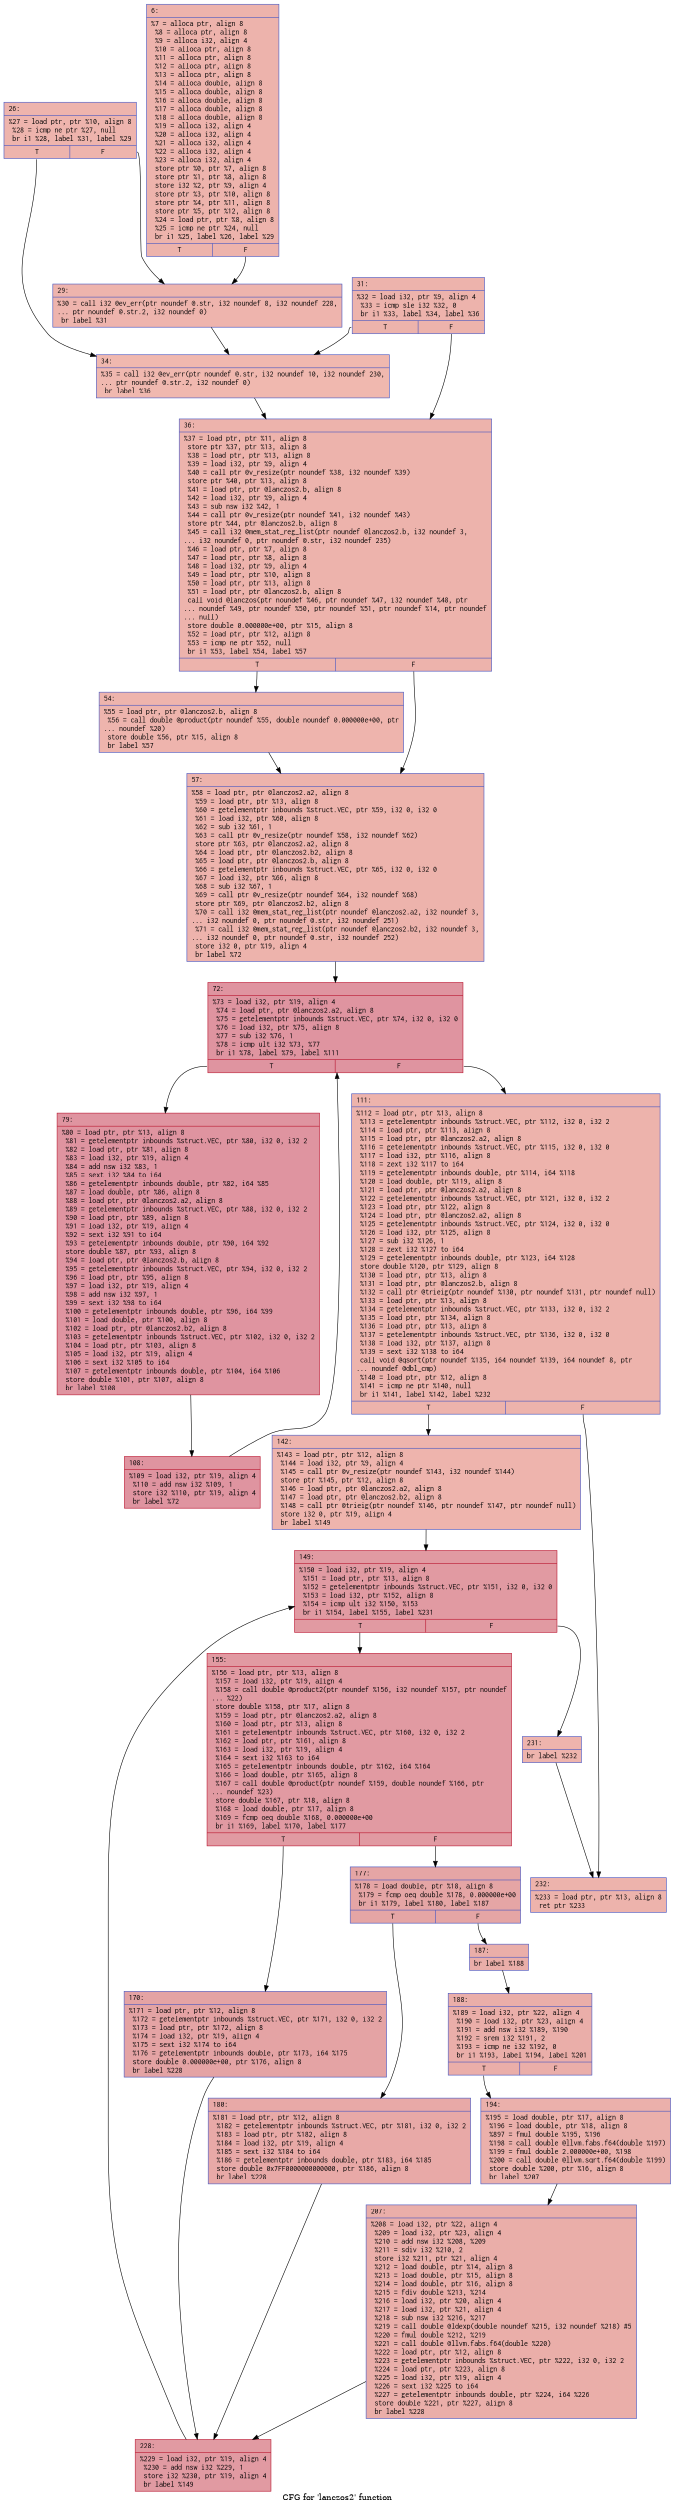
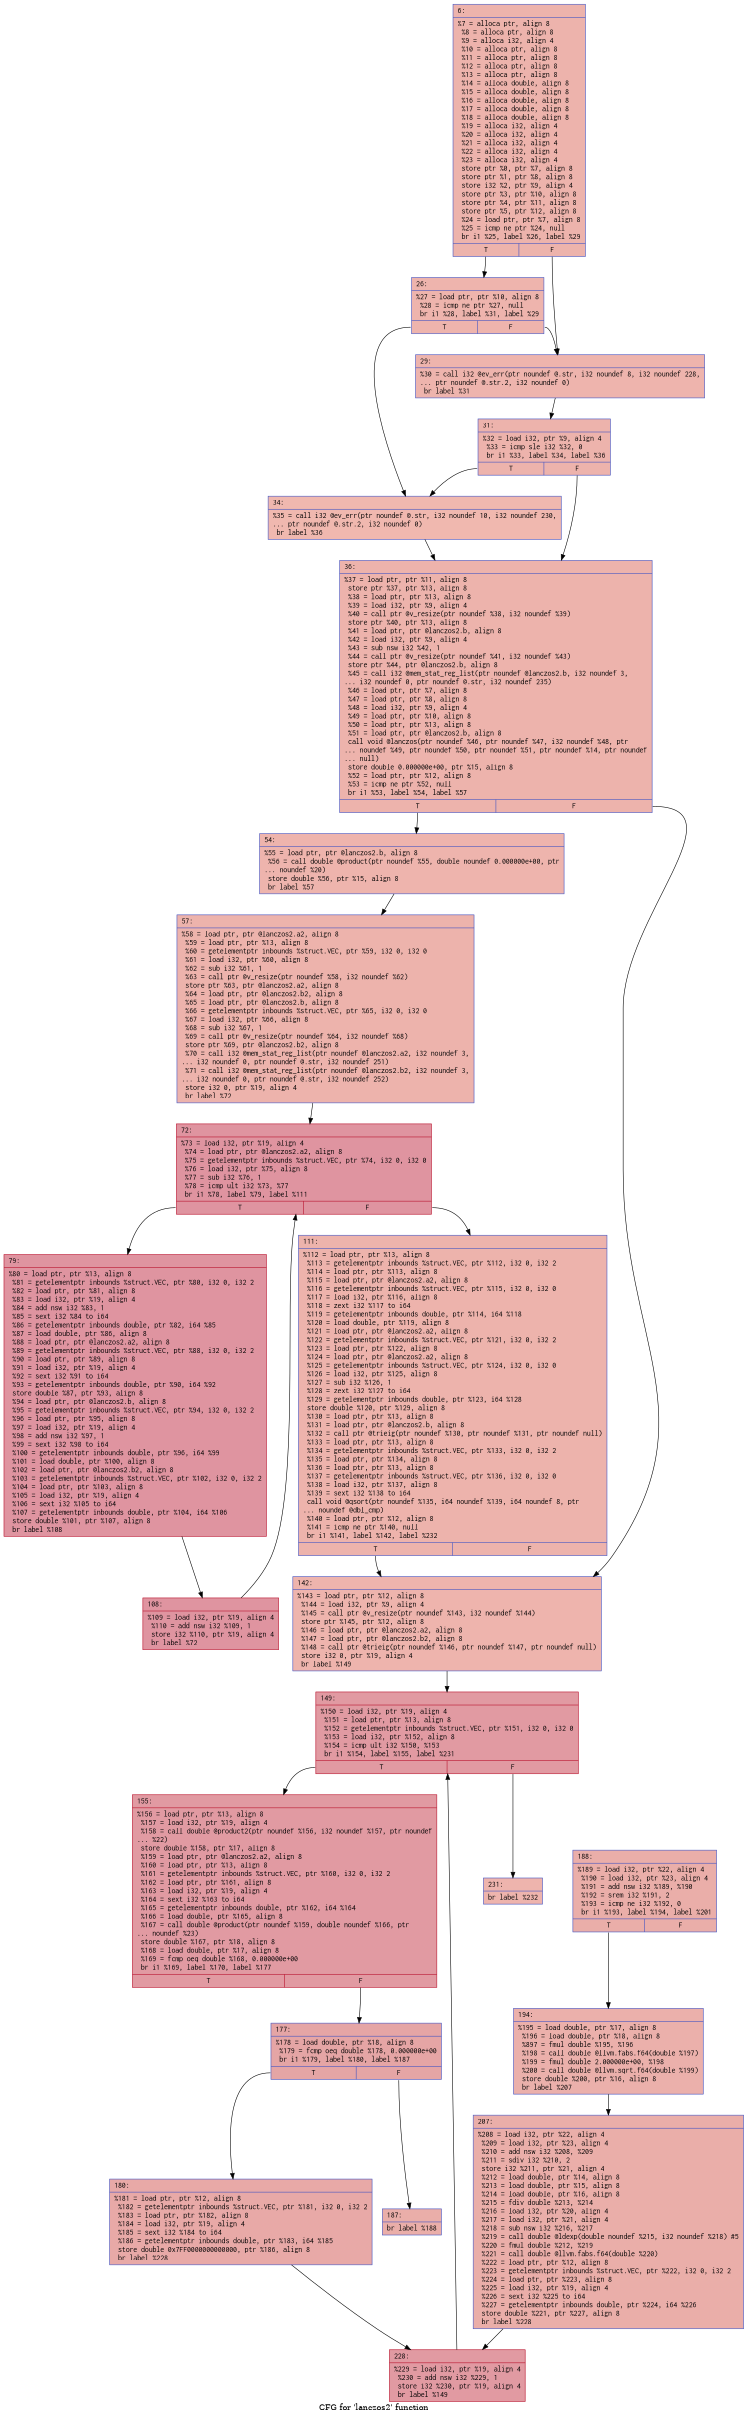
node "6:": text "%24 = load ptr, ptr %8, align 8" -> "%24 = load ptr, ptr %7, align 8"
edge "6:" -> "26:": added
edge "29:" -> "34:": now "29:" -> "31:"
edge "36:" -> "57:": now "36:" -> "142:"
node "232:": removed
edge "187:" -> "188:": removed
node "170:": removed
